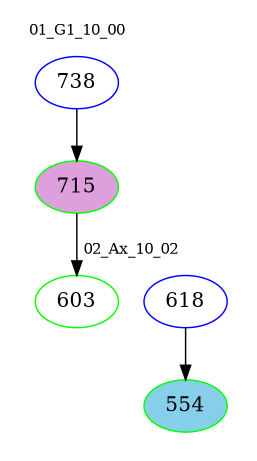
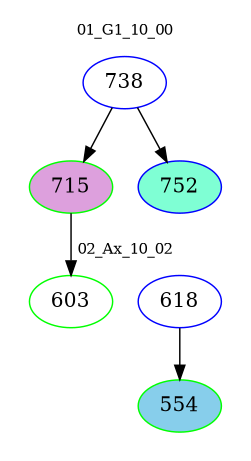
node "752": added
